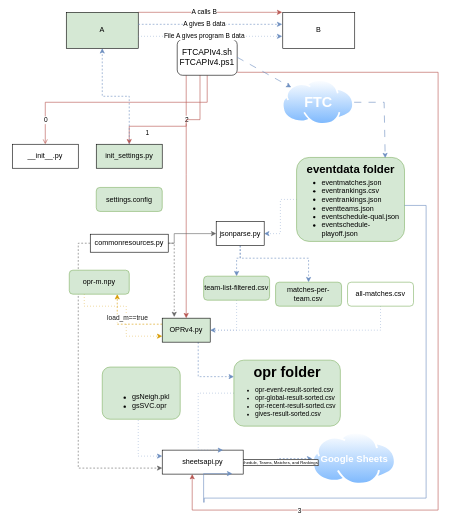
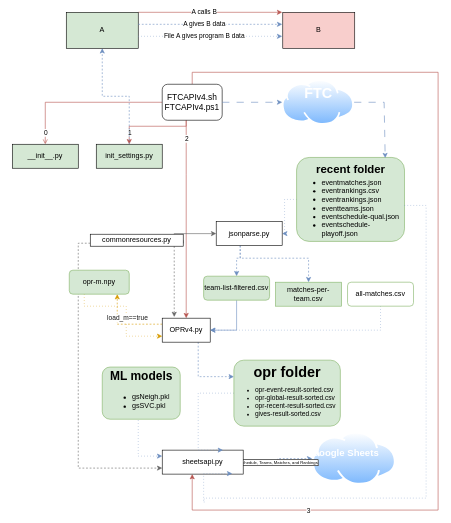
node "B": fillcolor #ffffff -> #f8cecc
node "FTCAPIv4.sh FTCAPIv4.ps1": moved (207, 57) -> (192, 102)
node "FTC": moved (318, 102) -> (318, 93)
node "__init__.py": fillcolor #ffffff -> #d5e8d4
node "eventdata folder": label "eventdata folder" -> "recent folder"
node "settings.config": removed
node "jsonparse.py": size 48x24 -> 66x24
node "commonresources.py": size 78x18 -> 93x12
node "matches-per-team.csv": shape rounded rectangle -> rectangle
edge "team-list-filtered.csv" -> "OPRv4.py": style dashed -> solid
node "OPRv4.py": fillcolor #d5e8d4 -> #ffffff
edge "all-matches.csv" -- "OPRv4.py": arrowhead none -> classic
node "ML models": added
node "gsNeigh.pkl gsSVC.opr": label "gsNeigh.pkl gsSVC.opr" -> "gsNeigh.pkl gsSVC.pkl"
node "Google Sheets": moved (354, 459) -> (345, 453)
edge "eventmatches.json eventrankings.csv eventrankings.json eventteams.json eventschedule-qual.json eventschedule-playoff.json" -> "sheetsapi.py": style solid -> dashed
